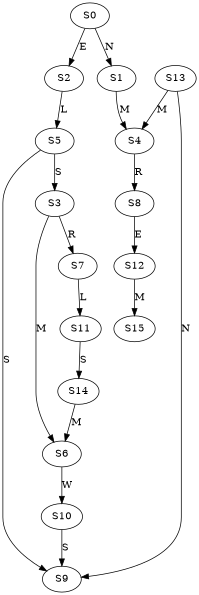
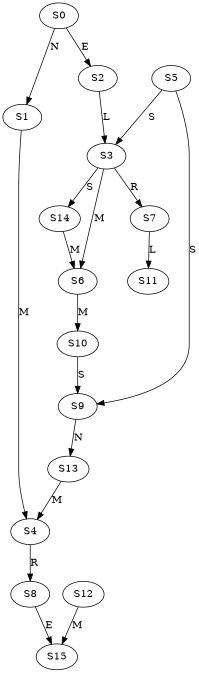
edge "S2" -> "S5": now "S2" -> "S3"
edge "S8" -> "S12": now "S8" -> "S15"
edge "S11" -> "S14": now "S3" -> "S14"
edge "S13" -> "S9": reversed
edge "S6" -> "S10": label "W" -> "M"
